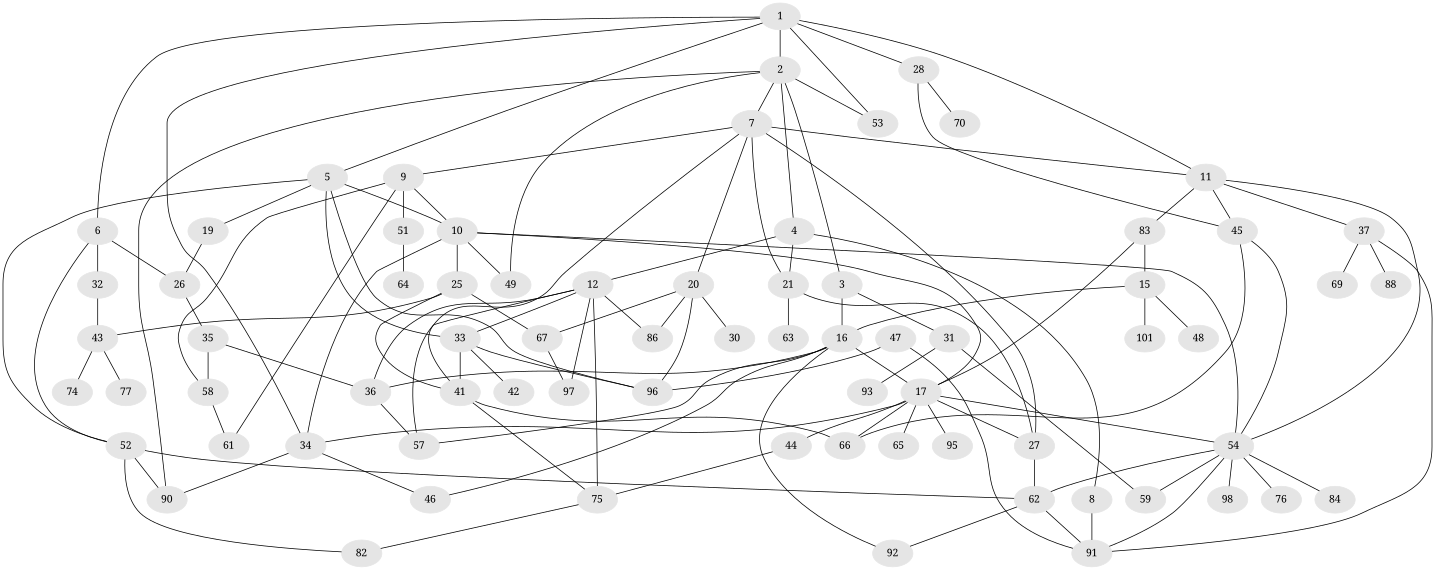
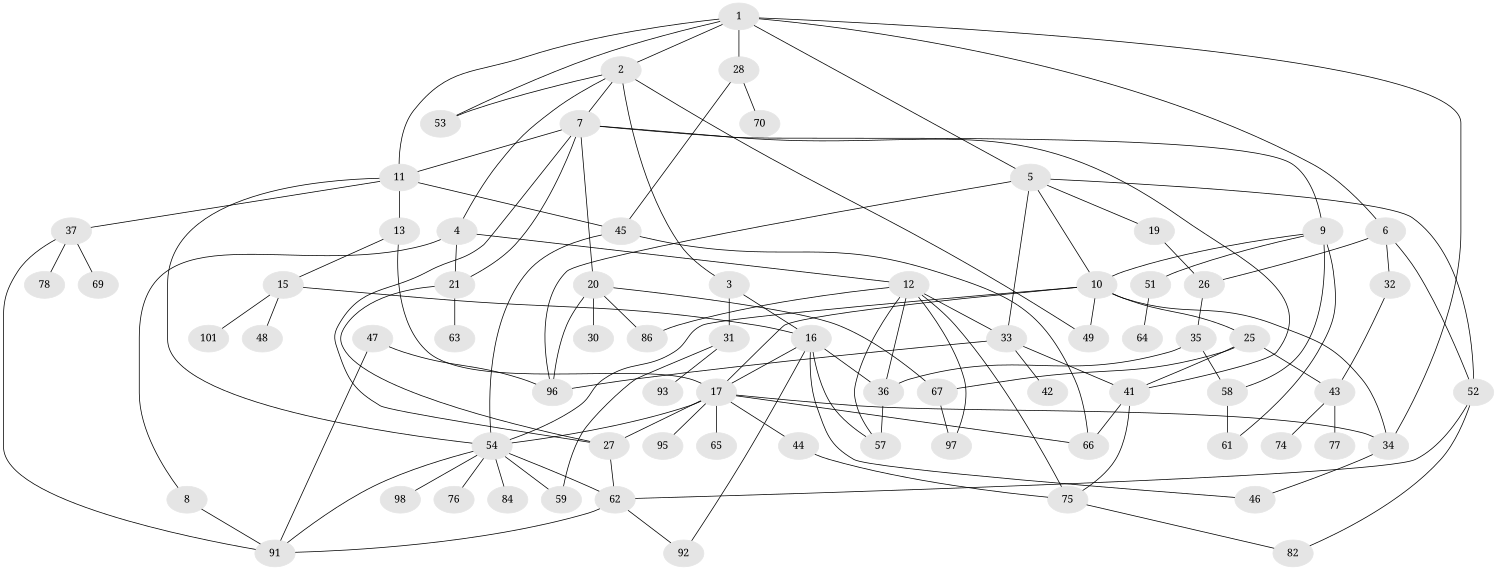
node "83": label "83" -> "13"
node "88": label "88" -> "78"
node "90": removed
